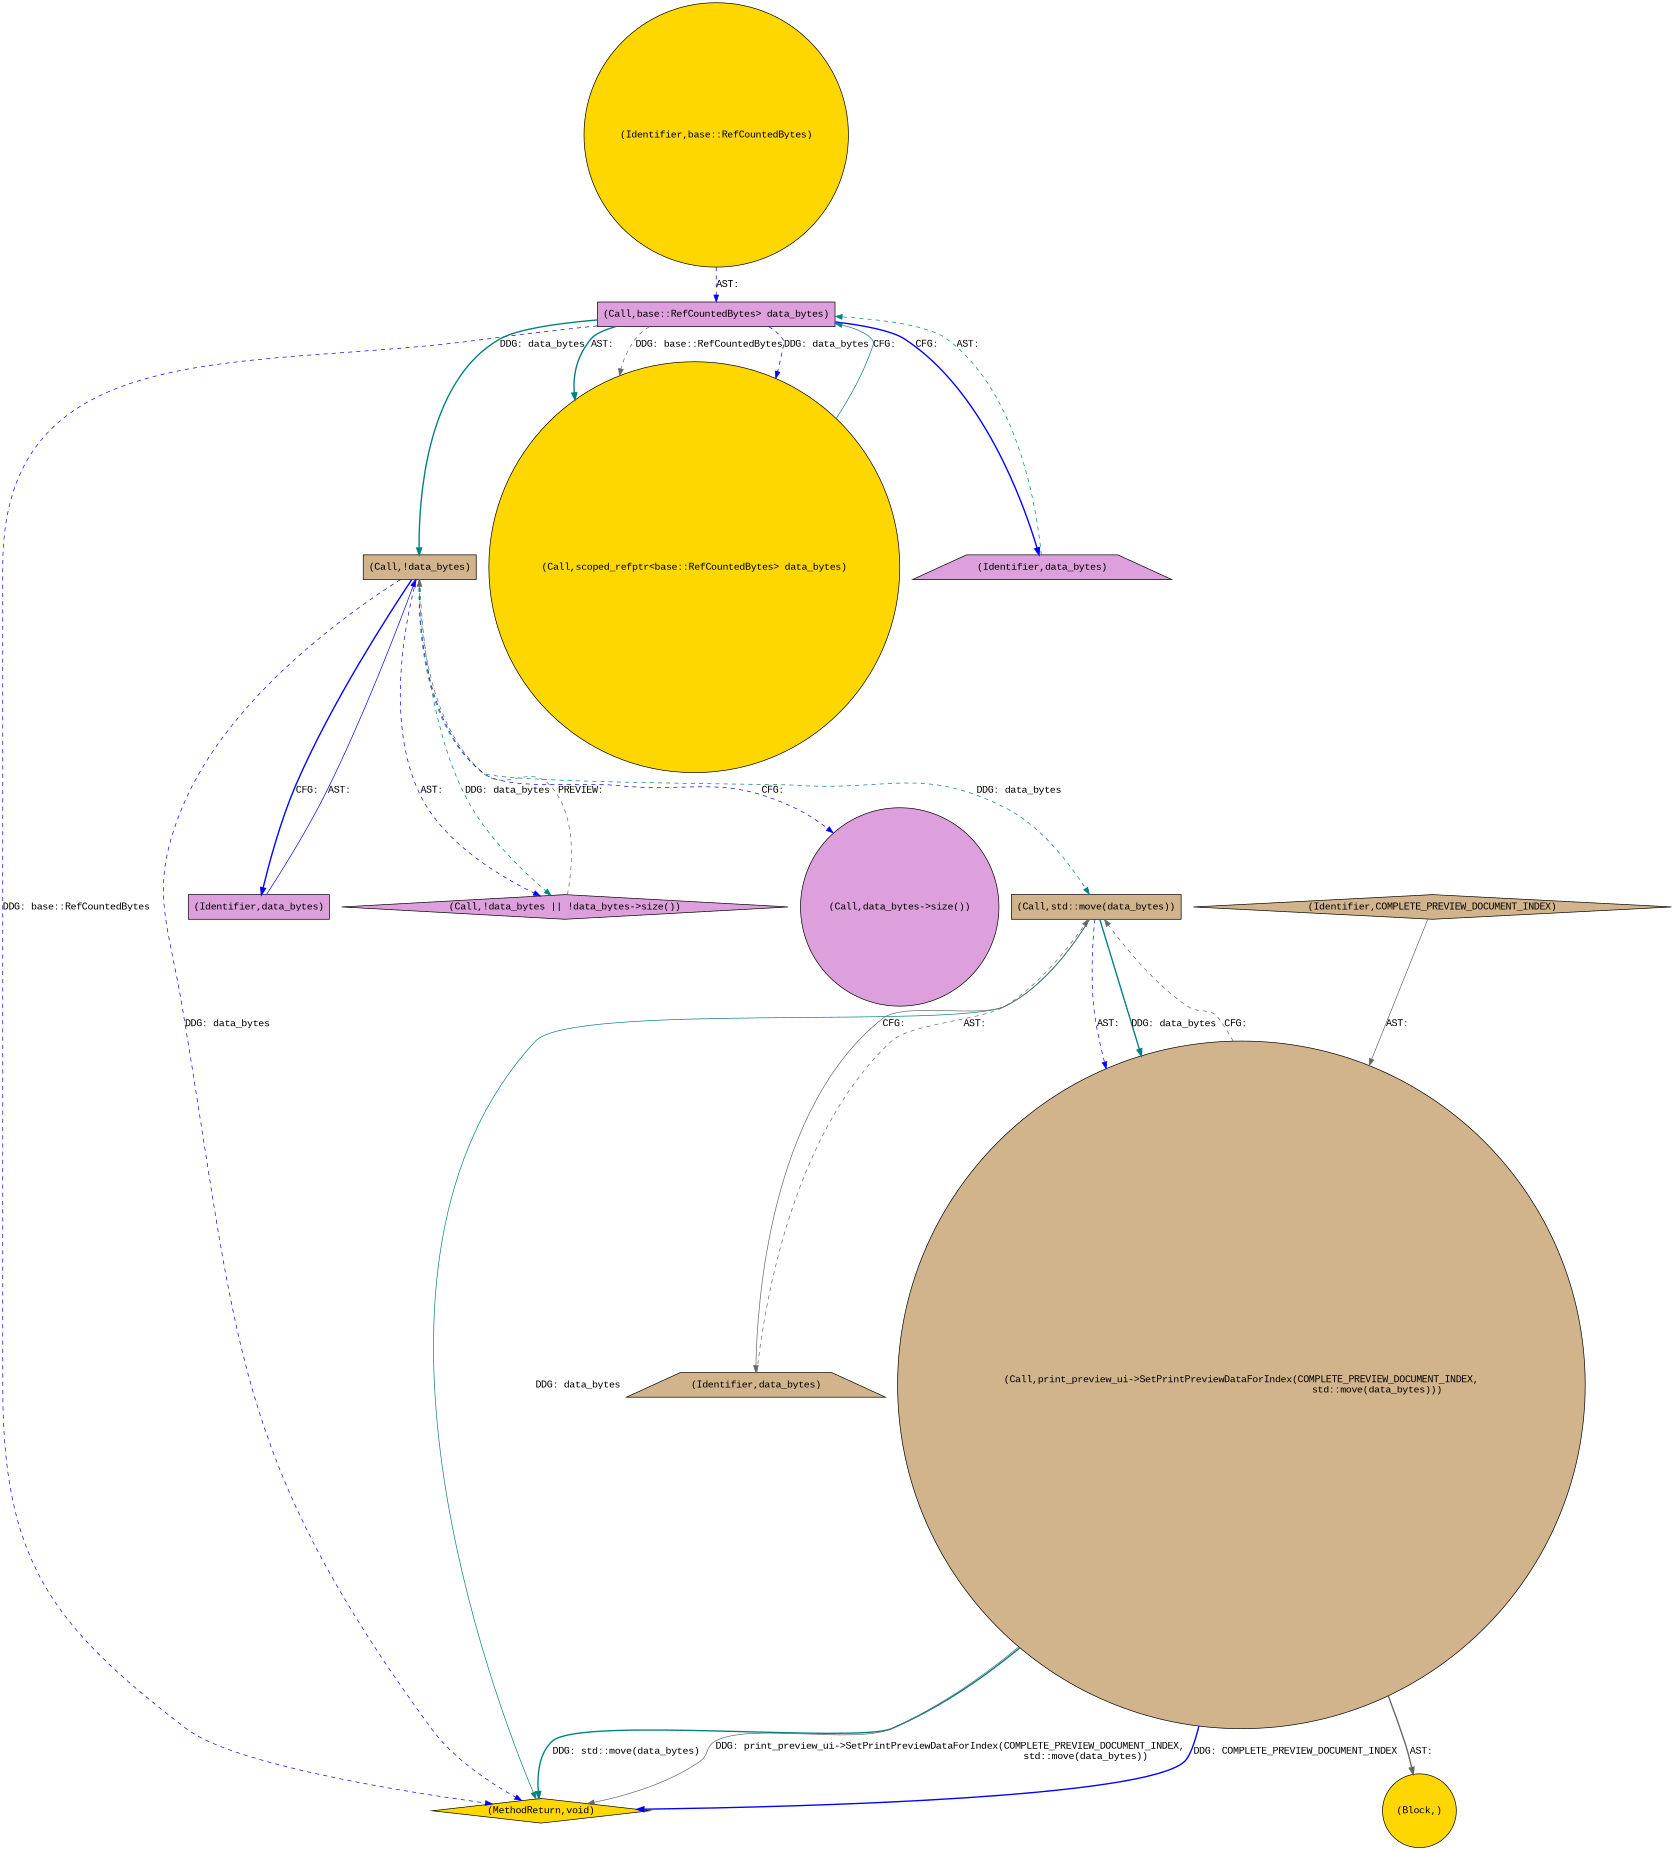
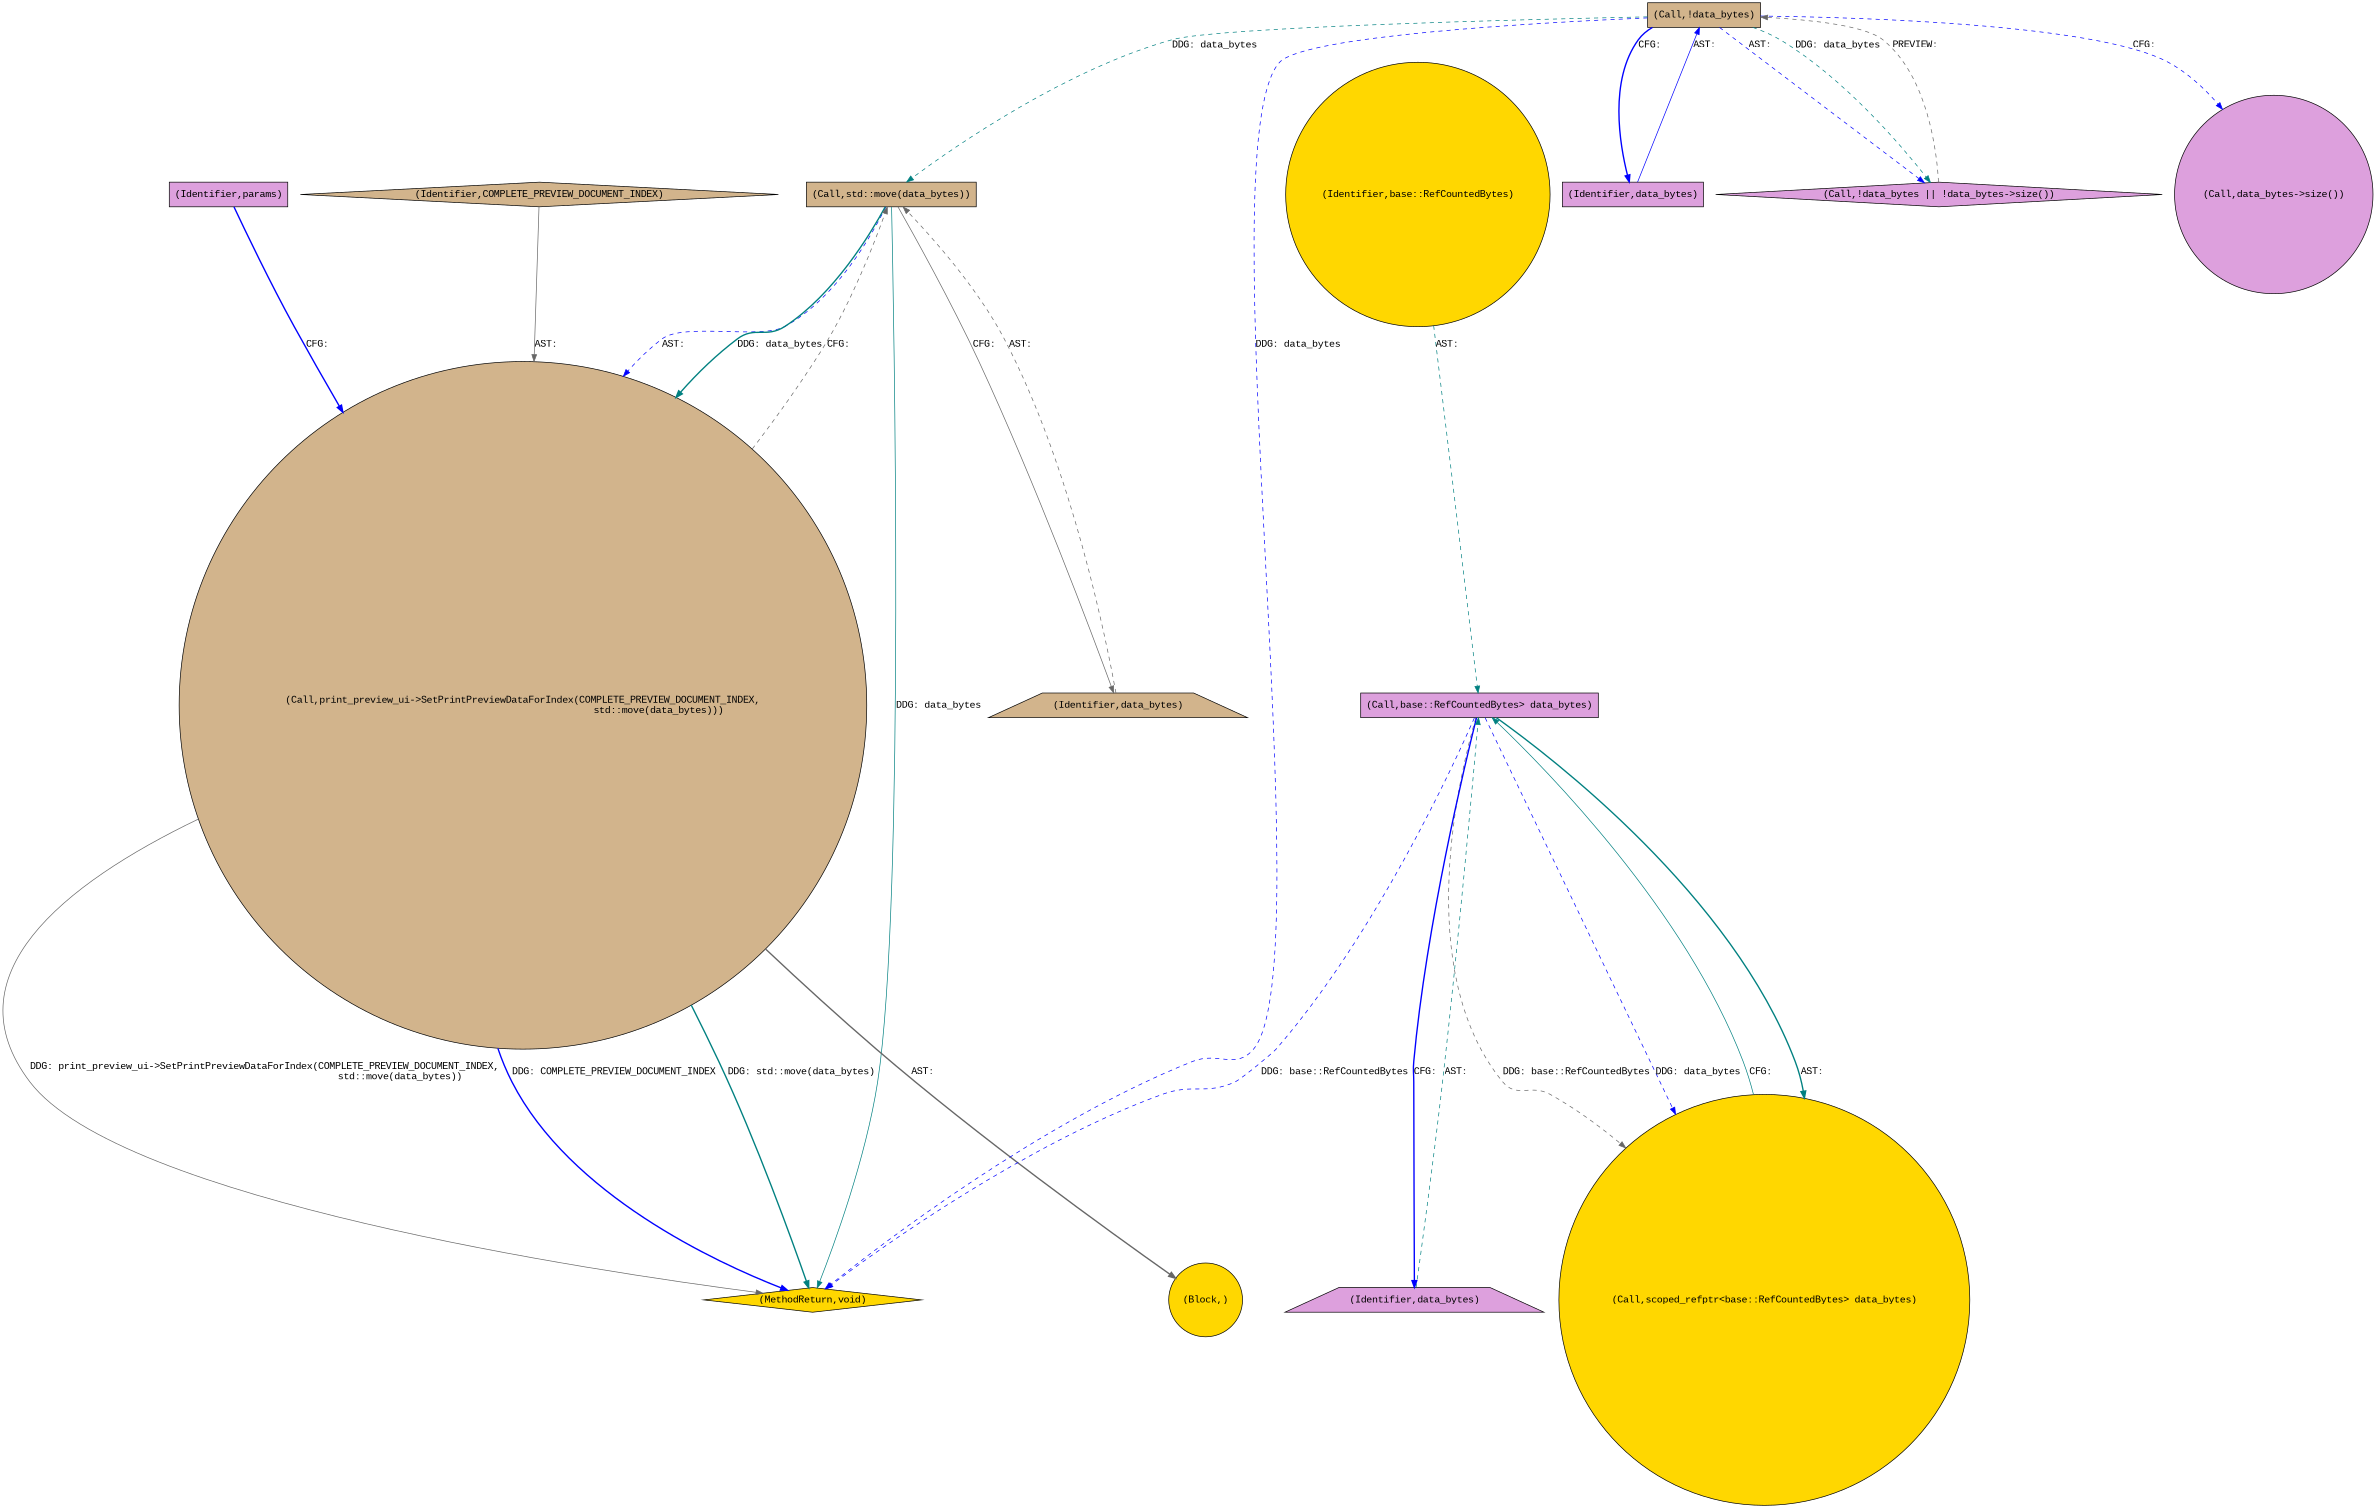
node "(Identifier,params)": added
edge "(Identifier,base::RefCountedBytes)" -> "(Call,base::RefCountedBytes> data_bytes)": color blue -> teal
edge "(Call,base::RefCountedBytes> data_bytes)" -> "(Call,!data_bytes)": removed, label "DDG: data_bytes"
